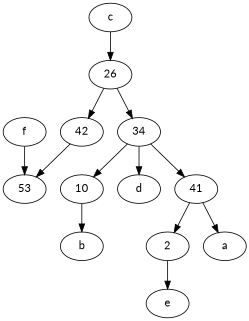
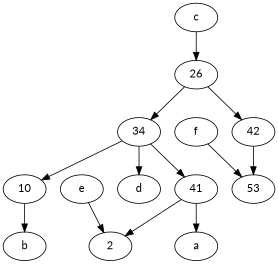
edge "2" -> "e": reversed
